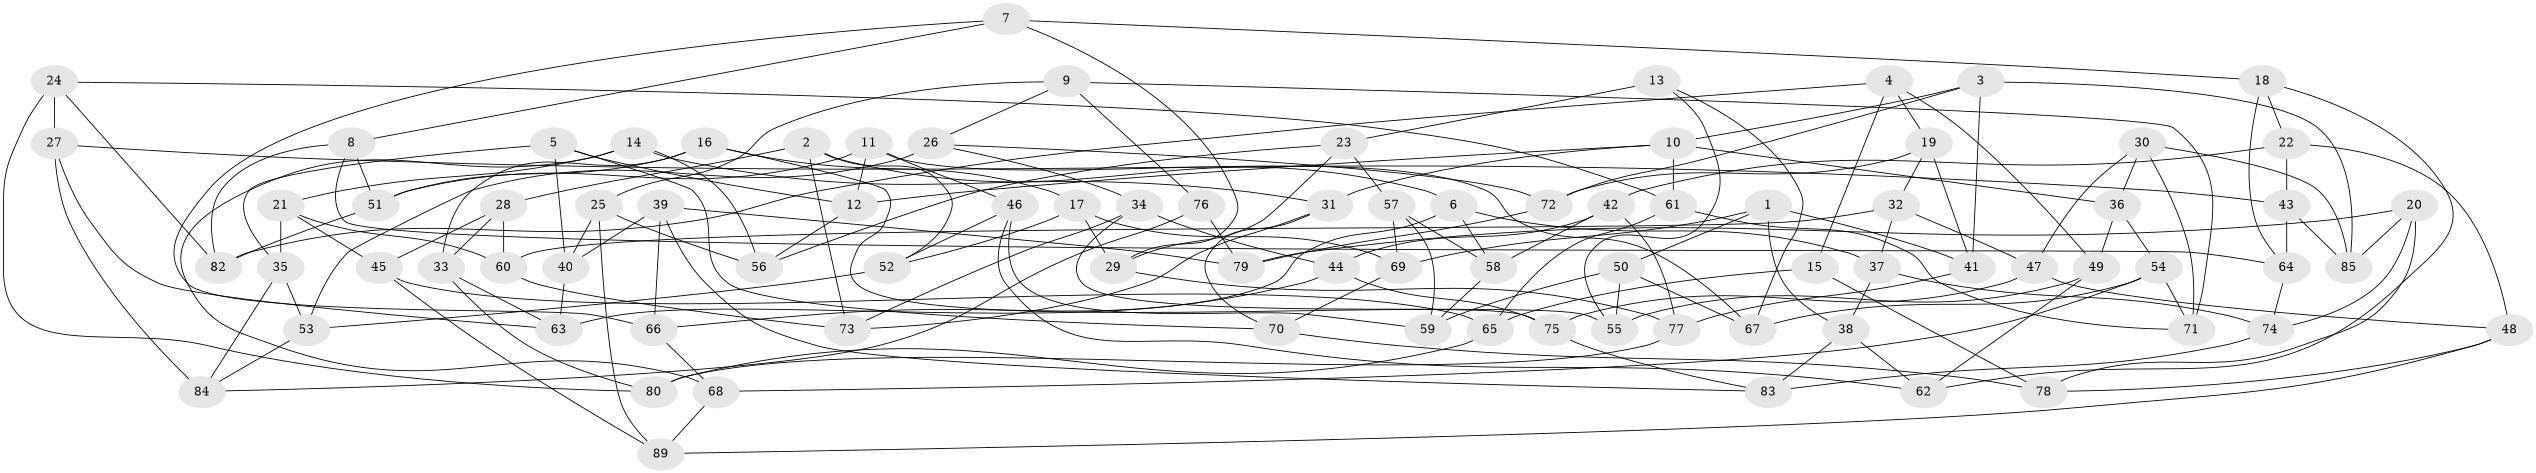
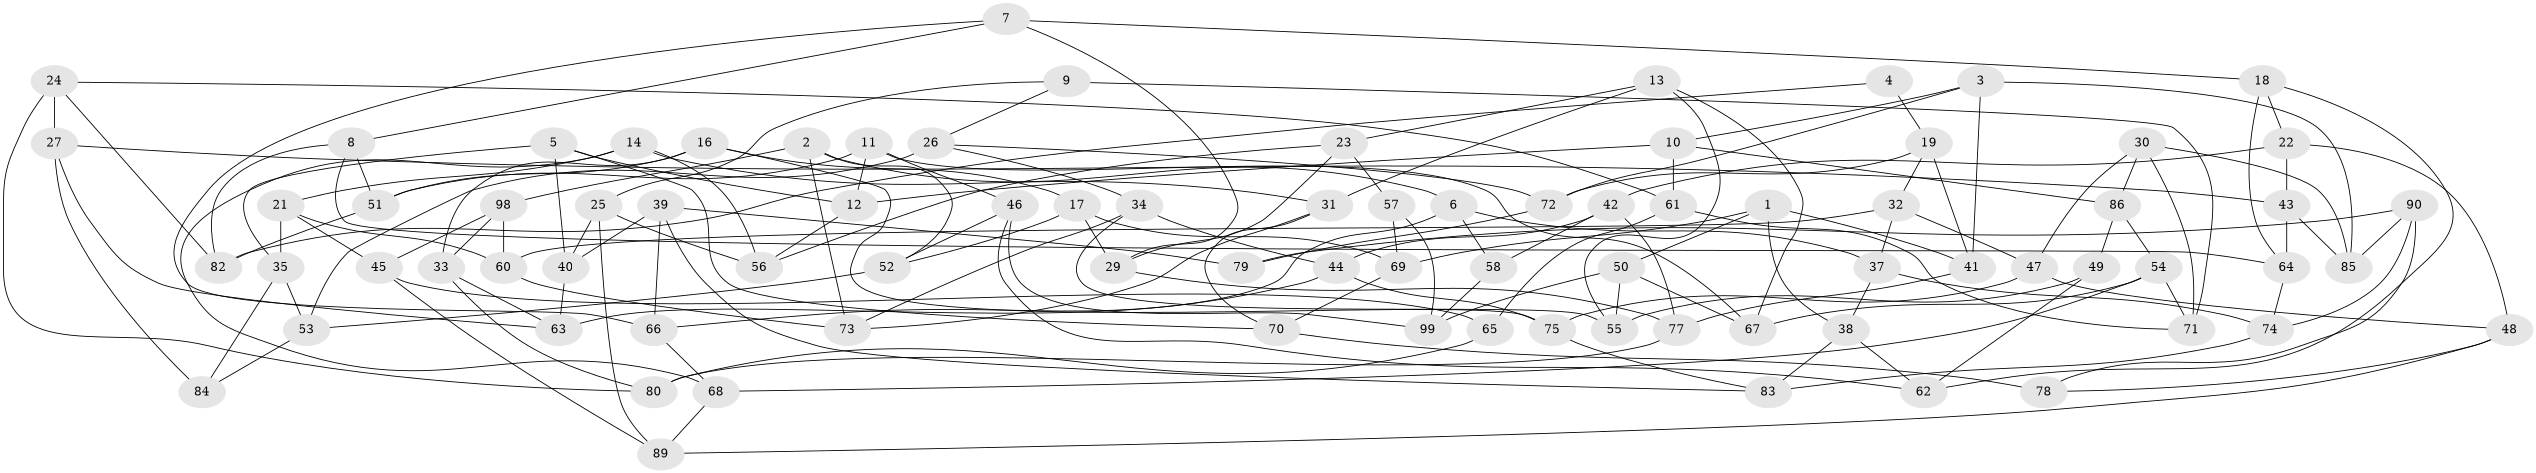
edge "10" -- "31": now "13" -- "31"
edge "4" -- "49": removed
node "28": label "28" -> "98"
node "76": removed
node "36": label "36" -> "86"
node "20": label "20" -> "90"
edge "57" -- "58": removed
node "15": removed
node "59": label "59" -> "99"
